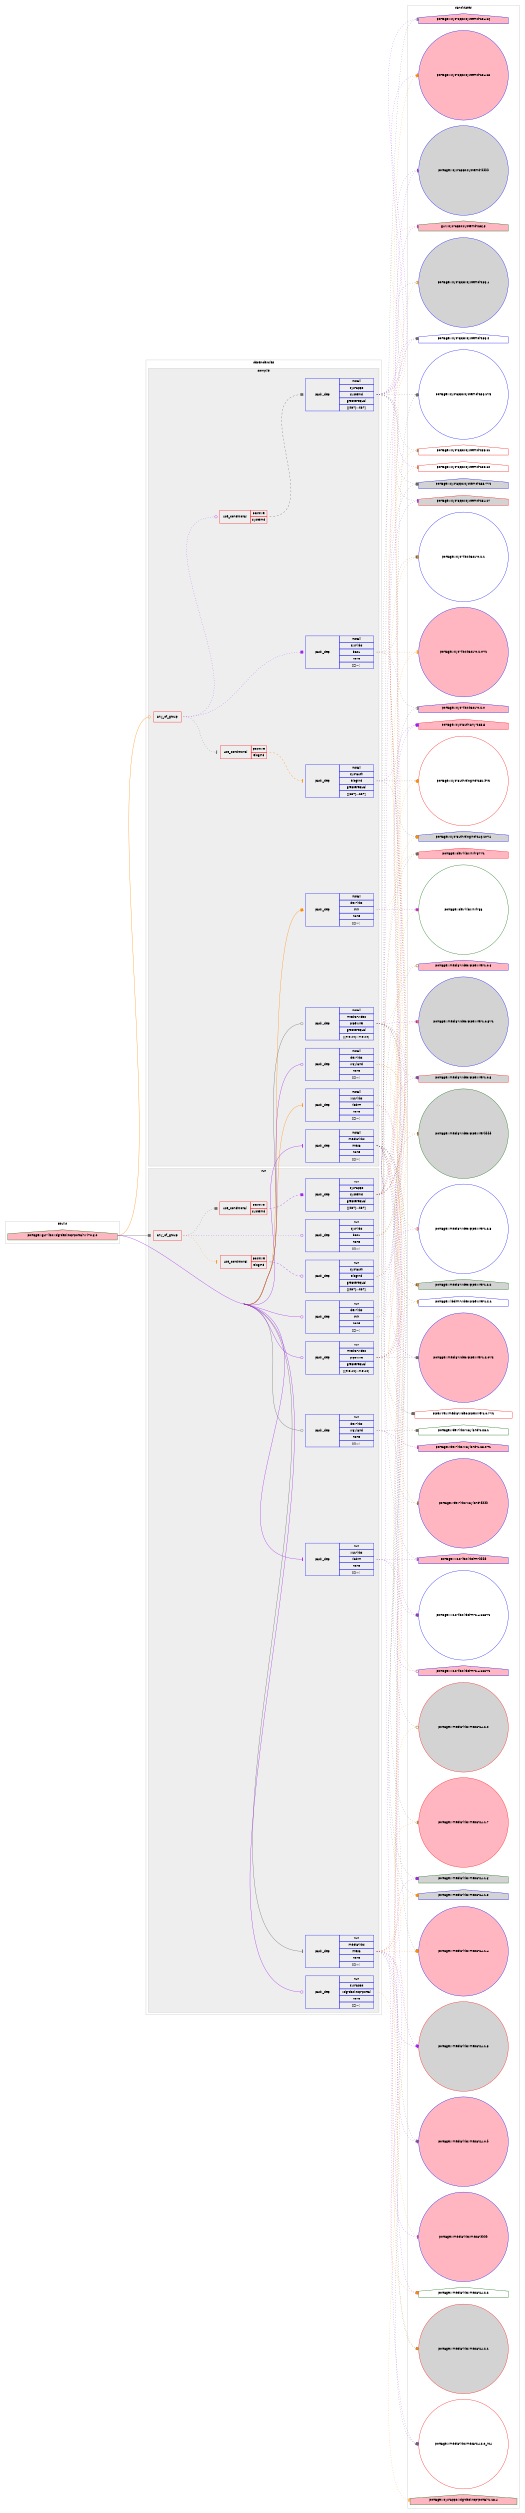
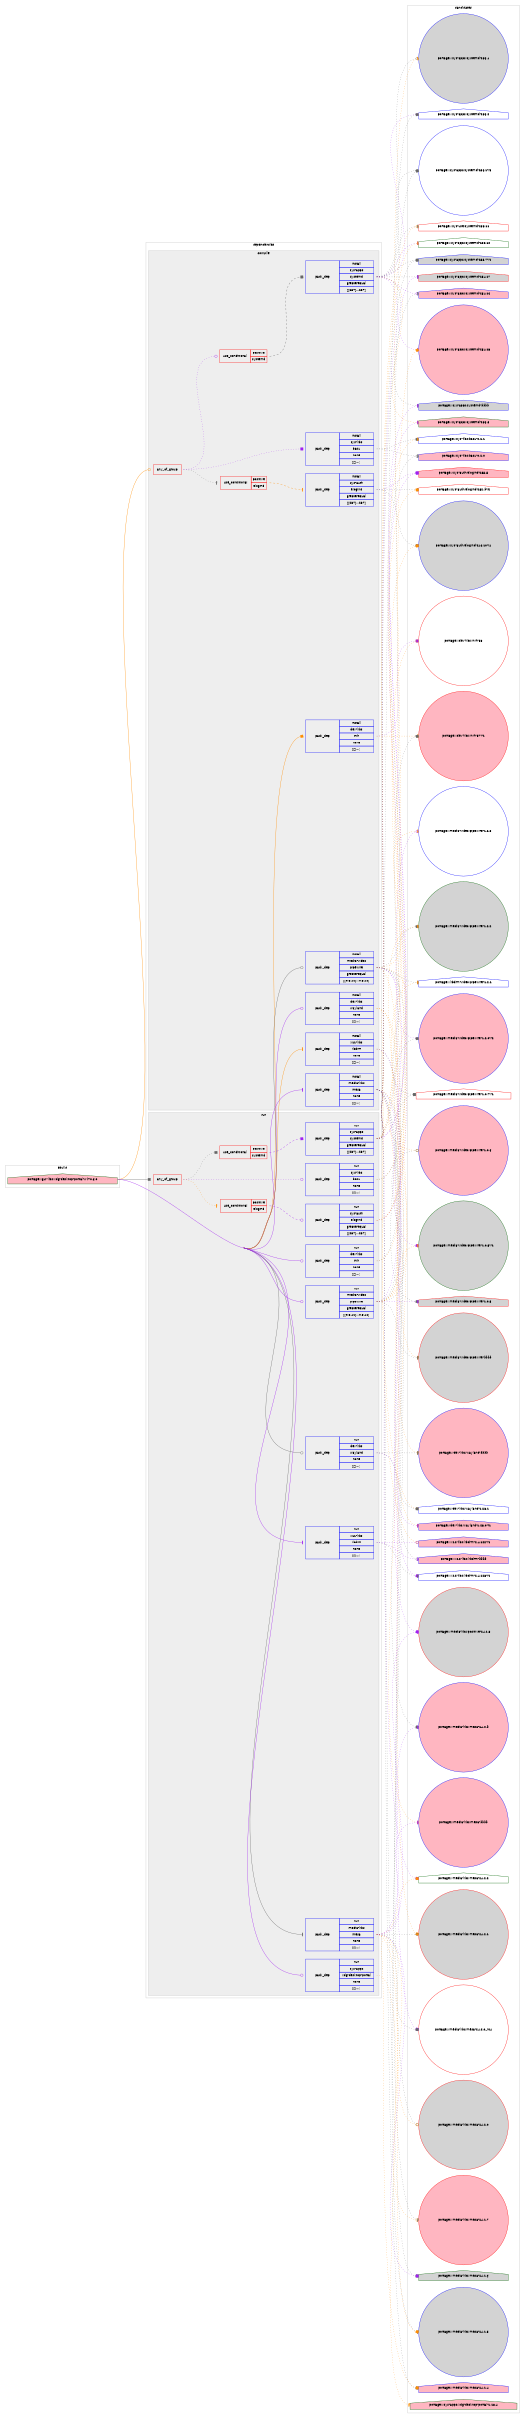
node "portage://sys-apps/systemd-9999": shape circle -> house
node "gui://sys-apps/systemd-256.5": label "gui://sys-apps/systemd-256.5" -> "portage://sys-apps/systemd-256.5"
node "portage://sys-apps/systemd-255.11": label "portage://sys-apps/systemd-255.11" -> "portage://sys-use/systemd-255.11"
node "portage://sys-apps/systemd-255.10": color red -> darkgreen
node "portage://sys-libs/basu-0.2.1": shape circle -> house
node "portage://sys-libs/basu-0.2.0-r1": removed
node "portage://sys-auth/any-255.5": label "portage://sys-auth/any-255.5" -> "portage://sys-auth/elogind-255.5"
node "portage://sys-auth/elogind-252.9-r2": shape circle -> house
node "portage://sys-auth/elogind-246.10-r4": shape house -> circle
node "portage://dev-libs/inih-57-r1": shape house -> circle
node "portage://dev-libs/inih-58": color darkgreen -> red
node "portage://media-video/pipewire-1.0.6": shape house -> circle
node "portage://media-video/pipewire-1.0.5-r1": color blue -> darkgreen
node "portage://media-video/pipewire-9999": color darkgreen -> red
node "portage://media-video/pipewire-1.2.2": shape house -> circle
node "pipewire://media-video/pipewire-1.0.7-r1": label "pipewire://media-video/pipewire-1.0.7-r1" -> "portage://media-video/pipewire-1.0.7-r1"
node "portage://dev-libs/wayland-1.23.1": color darkgreen -> blue
node "portage://x11-libs/libdrm-2.4.123-r1": shape circle -> house
node "portage://media-libs/mesa-24.1.5": shape house -> circle
node "portage://media-libs/mesa-24.1.4": shape circle -> house
node "portage://media-libs/mesa-24.1.3": label "portage://media-libs/mesa-24.1.3" -> "portage://media-libs/positive-24.1.3"
